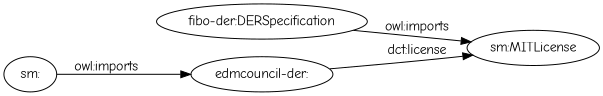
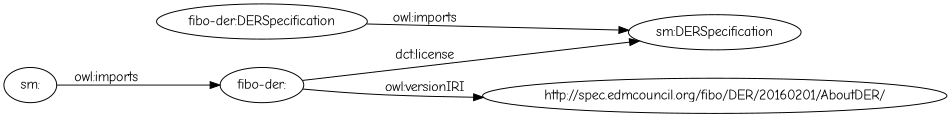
node "sm:MITLicense": label "sm:MITLicense" -> "sm:DERSpecification"
node "edmcouncil-der:": label "edmcouncil-der:" -> "fibo-der:"
node "http://spec.edmcouncil.org/fibo/DER/20160201/AboutDER/": added
